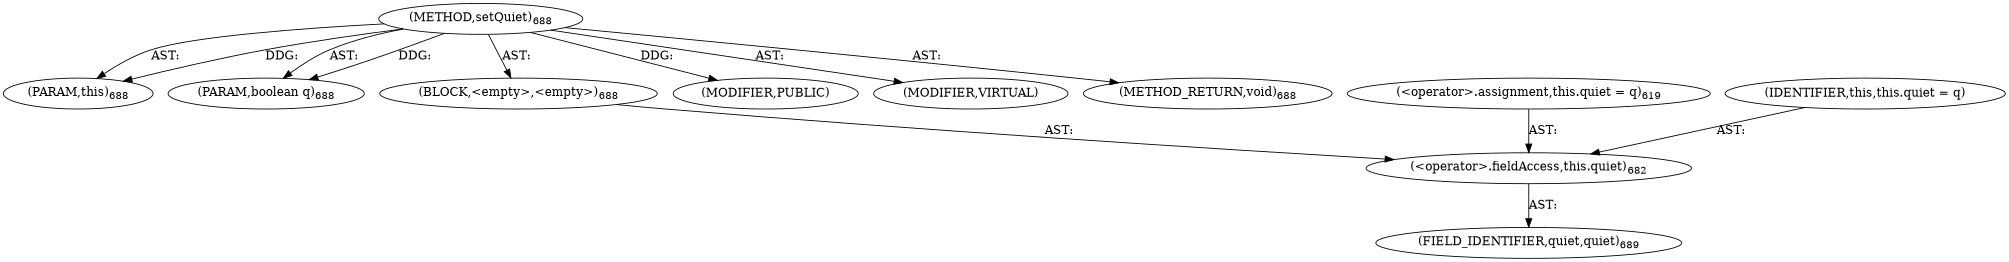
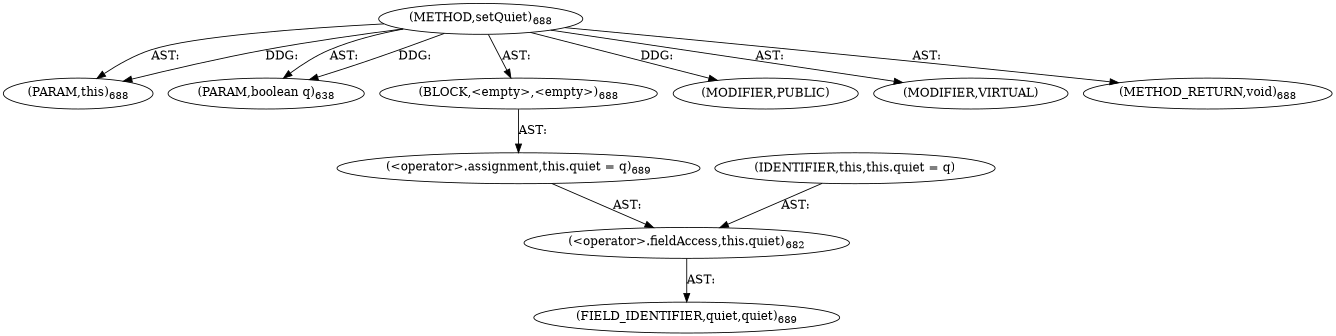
node "(PARAM,boolean q)": text "688" -> "638"
node "(<operator>.assignment,this.quiet = q)": text "619" -> "689"
edge "(BLOCK,<empty>,<empty>)" -> "(<operator>.fieldAccess,this.quiet)": now "(BLOCK,<empty>,<empty>)" -> "(<operator>.assignment,this.quiet = q)"
